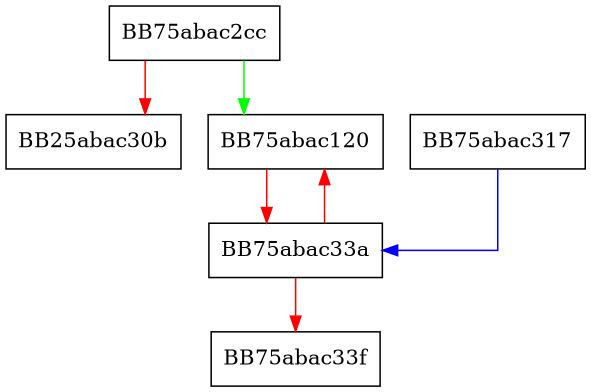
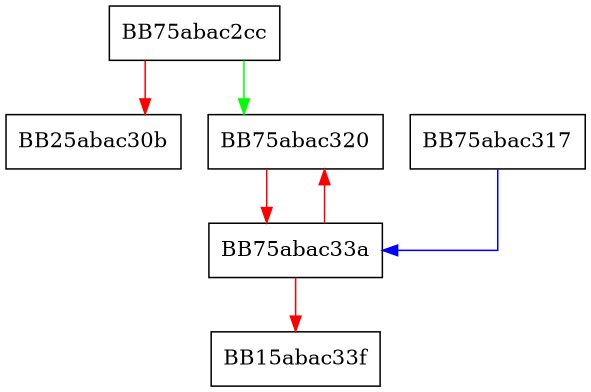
node "BB75abac120": label "BB75abac120" -> "BB75abac320"
node "BB75abac33f": label "BB75abac33f" -> "BB15abac33f"
